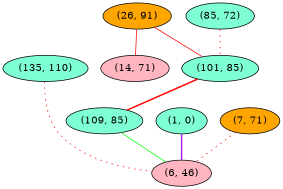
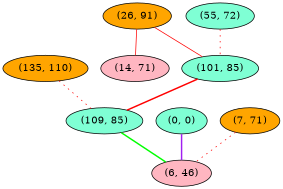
node "(85, 72)": label "(85, 72)" -> "(55, 72)"
node "(135, 110)": fillcolor aquamarine -> orange
node "(1, 0)": label "(1, 0)" -> "(0, 0)"
edge "(109, 85)" -- "(6, 46)": style solid -> bold
edge "(135, 110)" -- "(6, 46)": now "(135, 110)" -- "(109, 85)"
